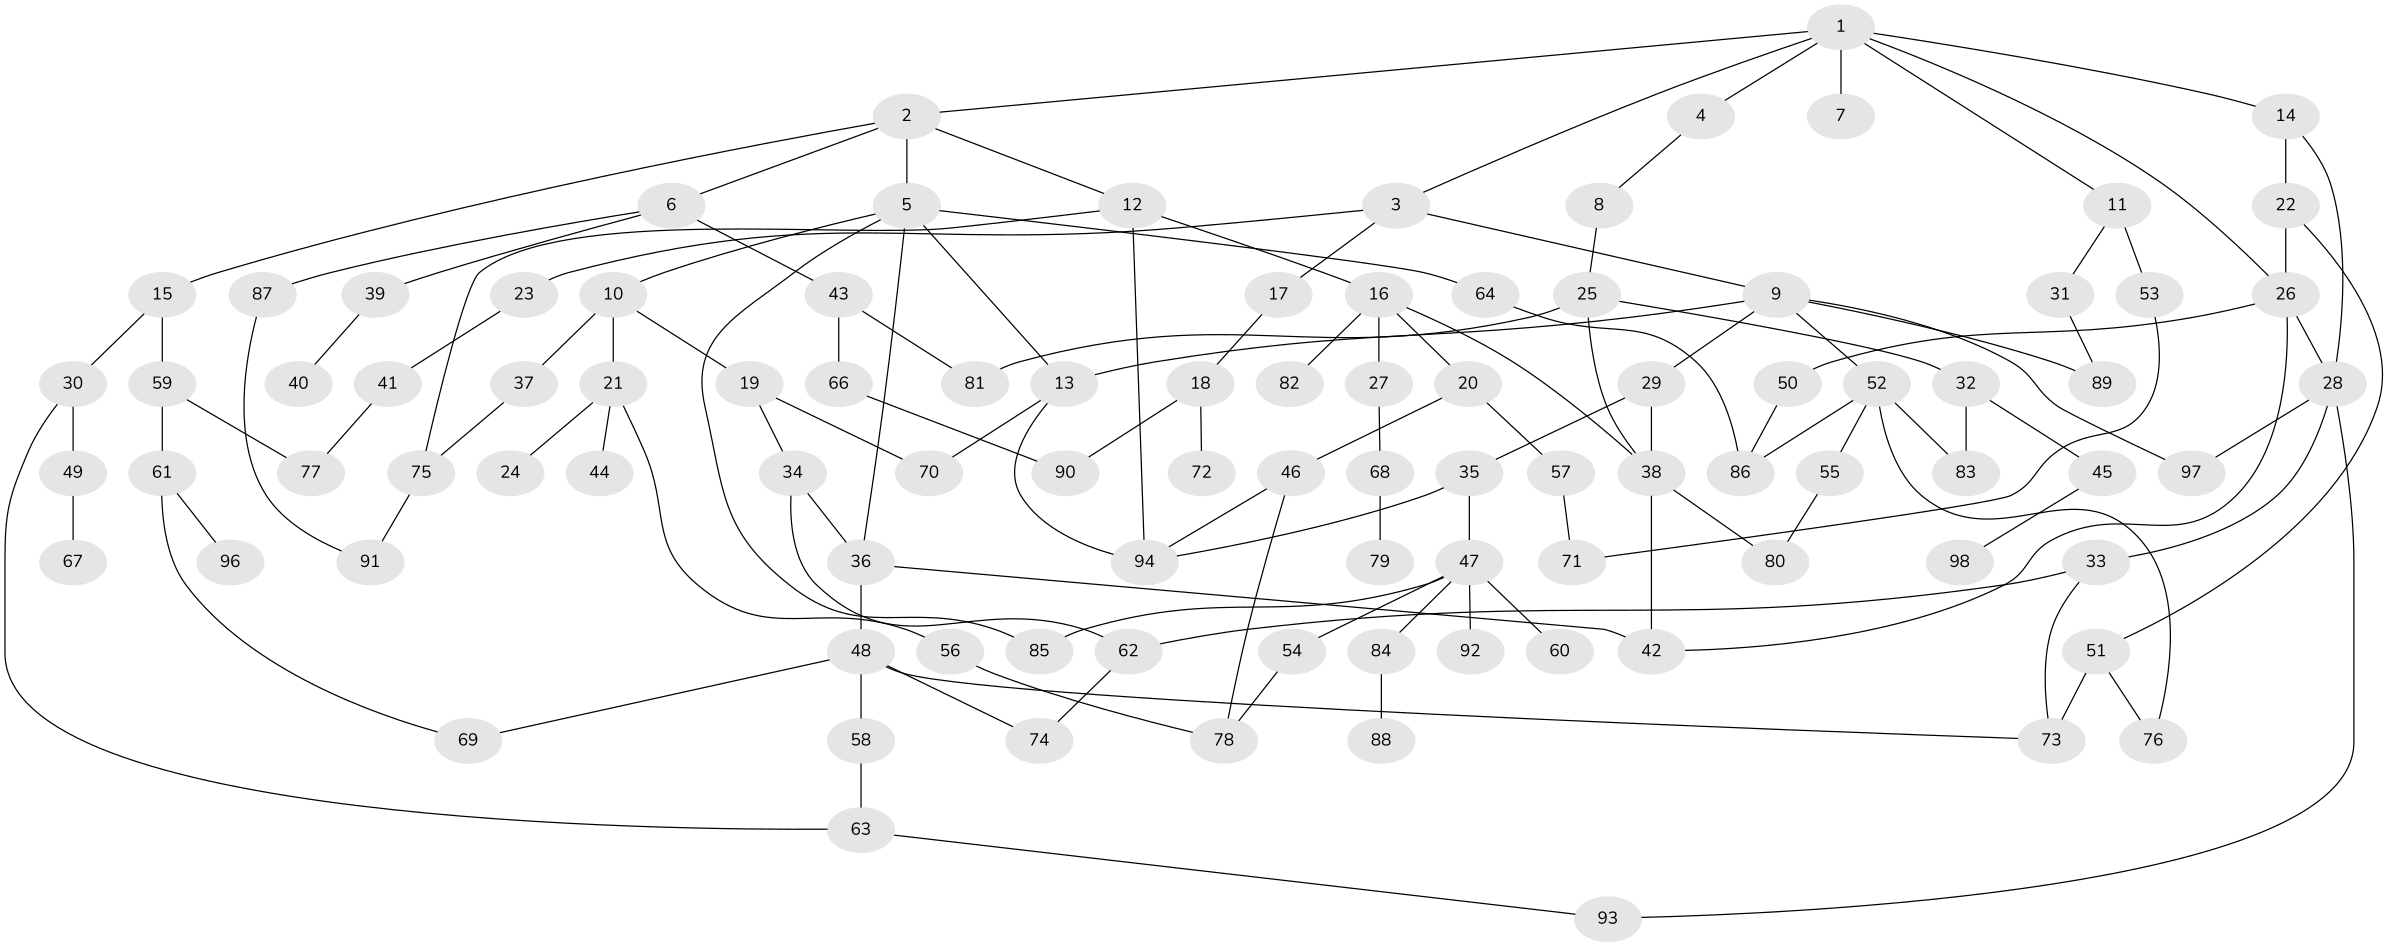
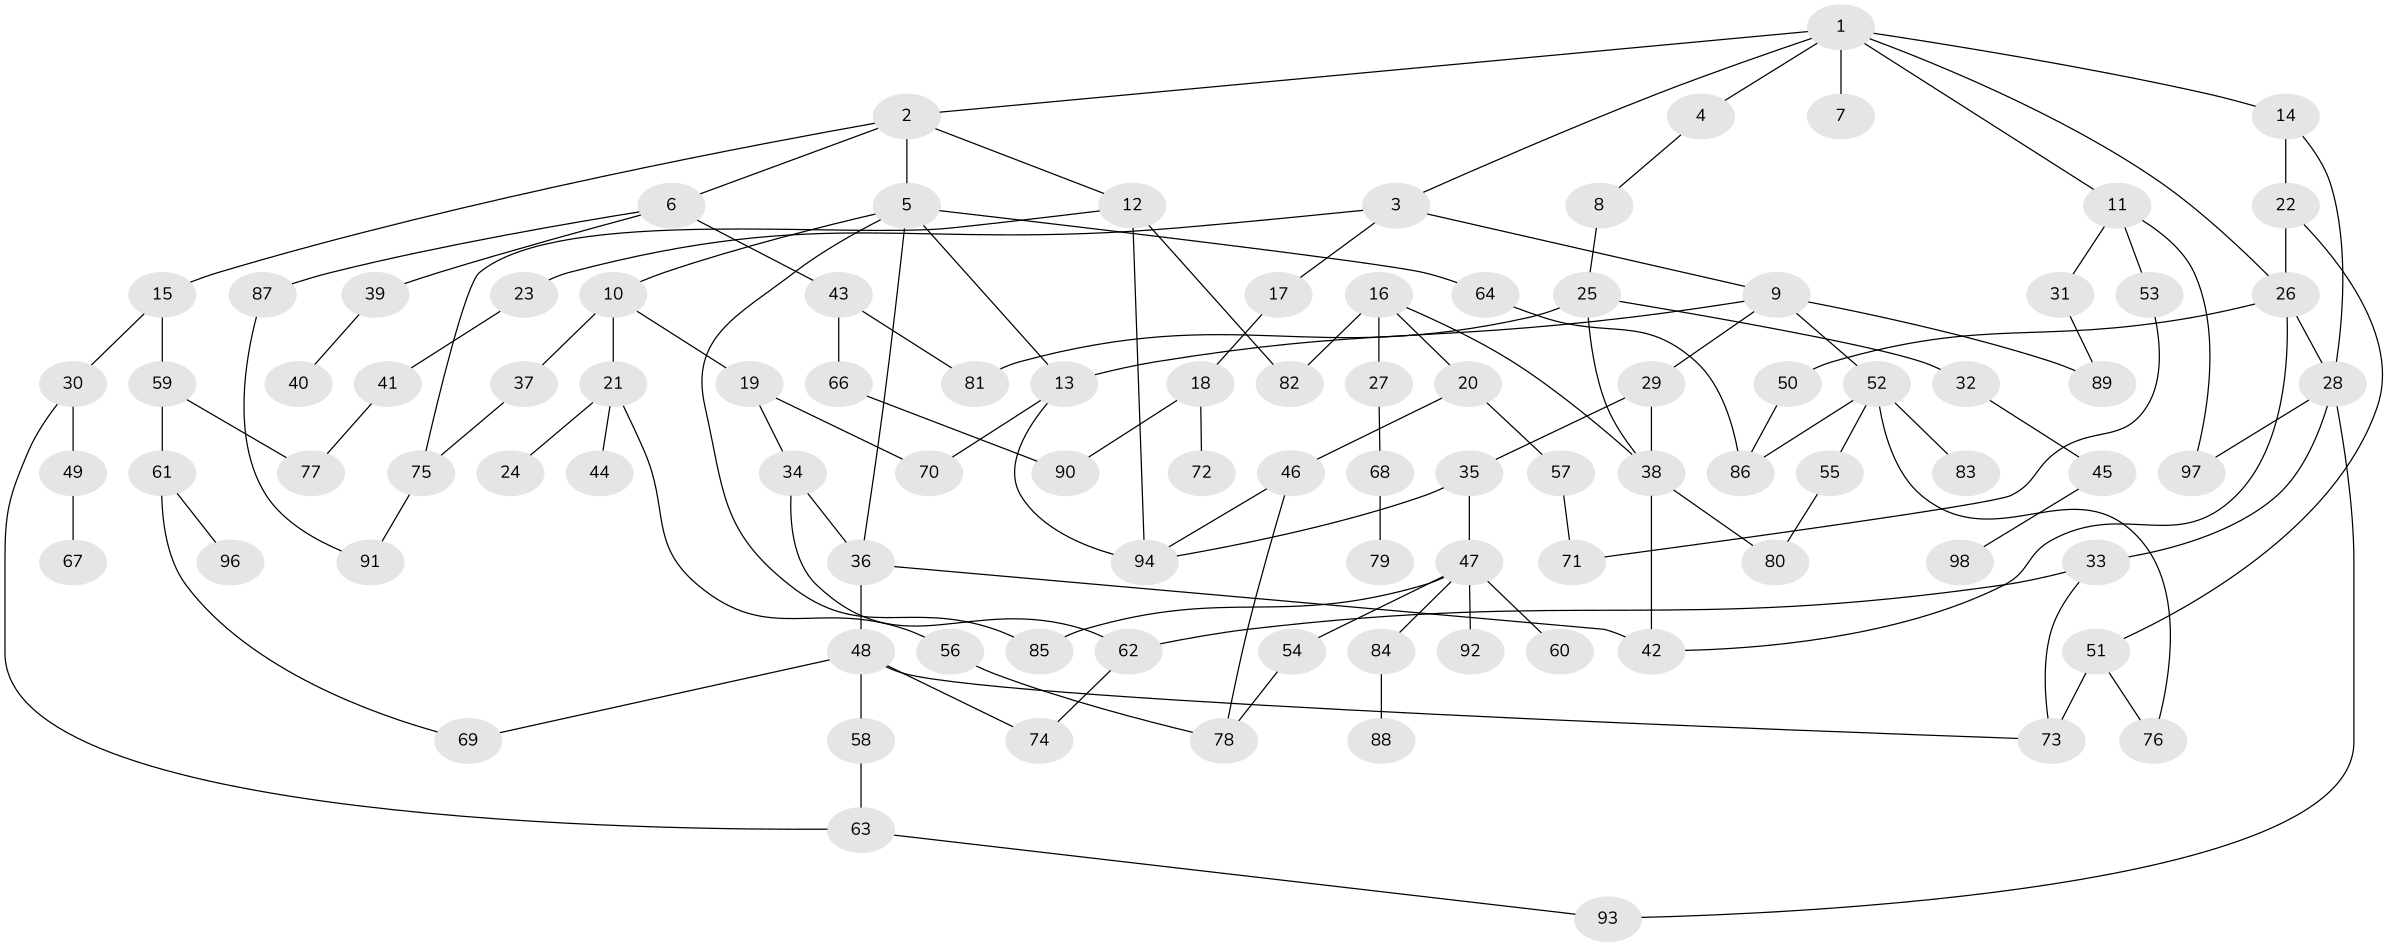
edge "12" -- "16": now "12" -- "82"
edge "9" -- "97": now "11" -- "97"
edge "32" -- "83": removed
